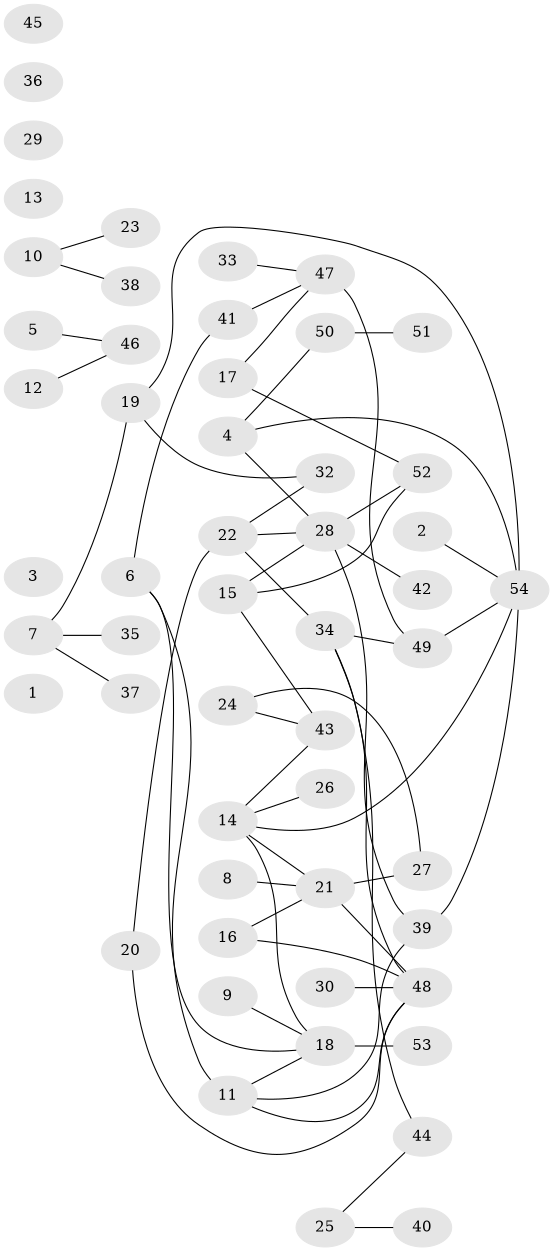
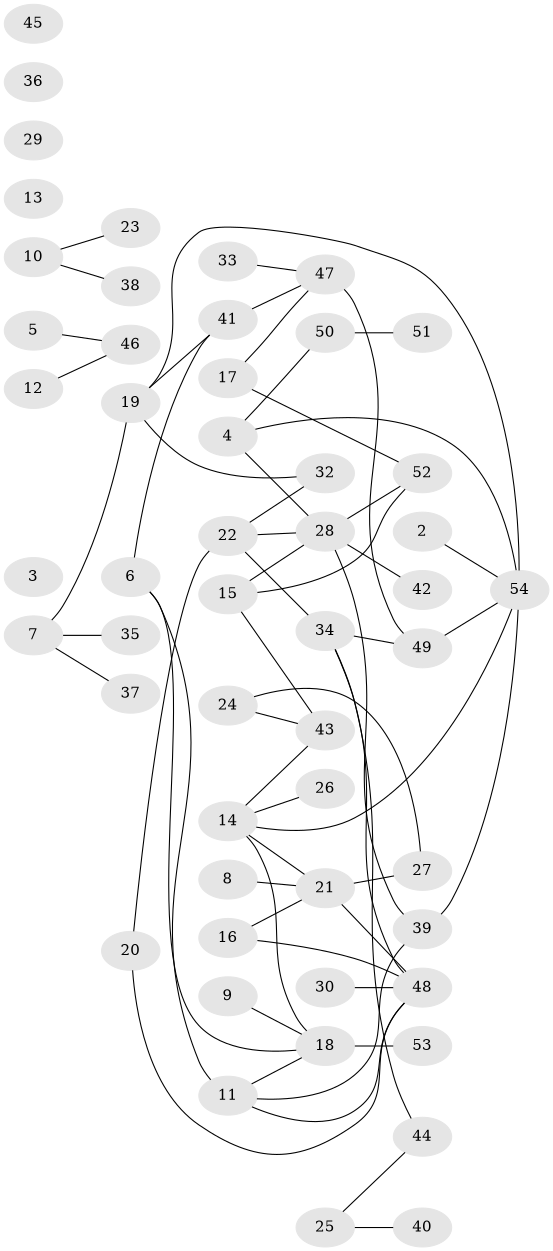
edge "41" -- "19": added
node "1": removed
